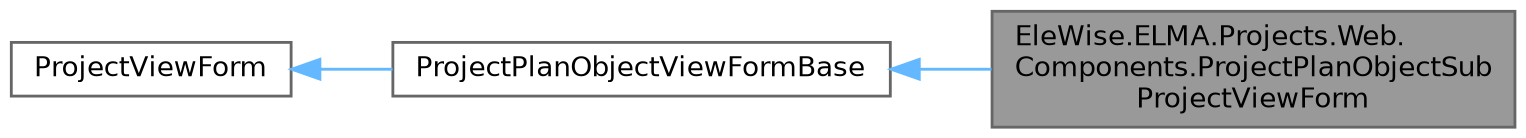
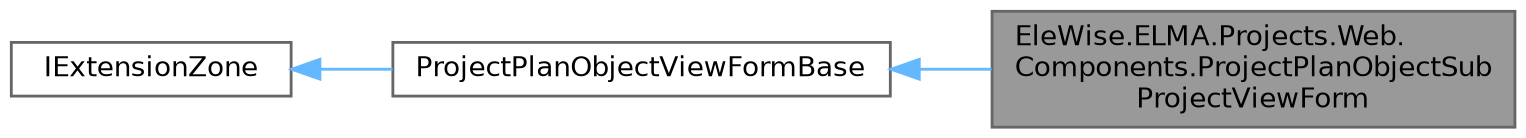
node "ProjectViewForm": label "ProjectViewForm" -> "IExtensionZone"
